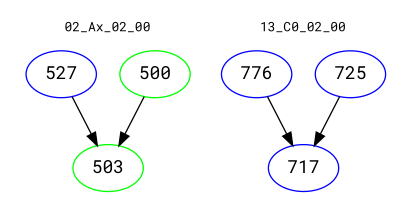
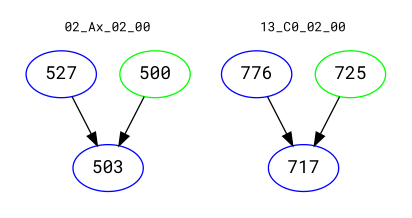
node "725": color blue -> green
node "503": color green -> blue
